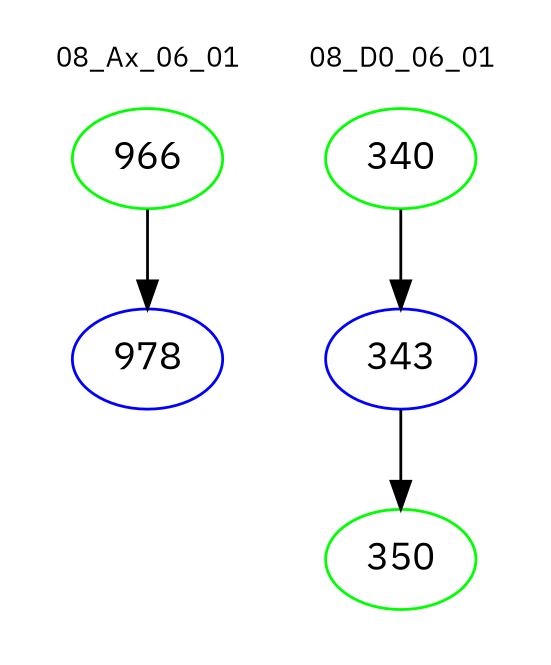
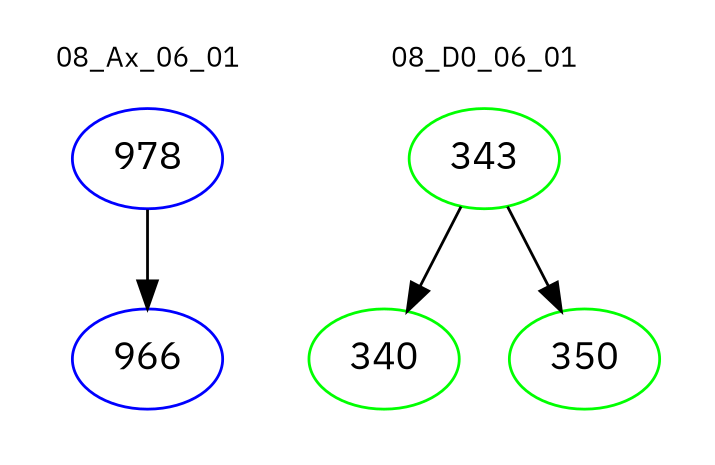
node "966": color green -> blue
edge "966" -> "978": reversed
edge "340" -> "343": reversed
node "343": color blue -> green
